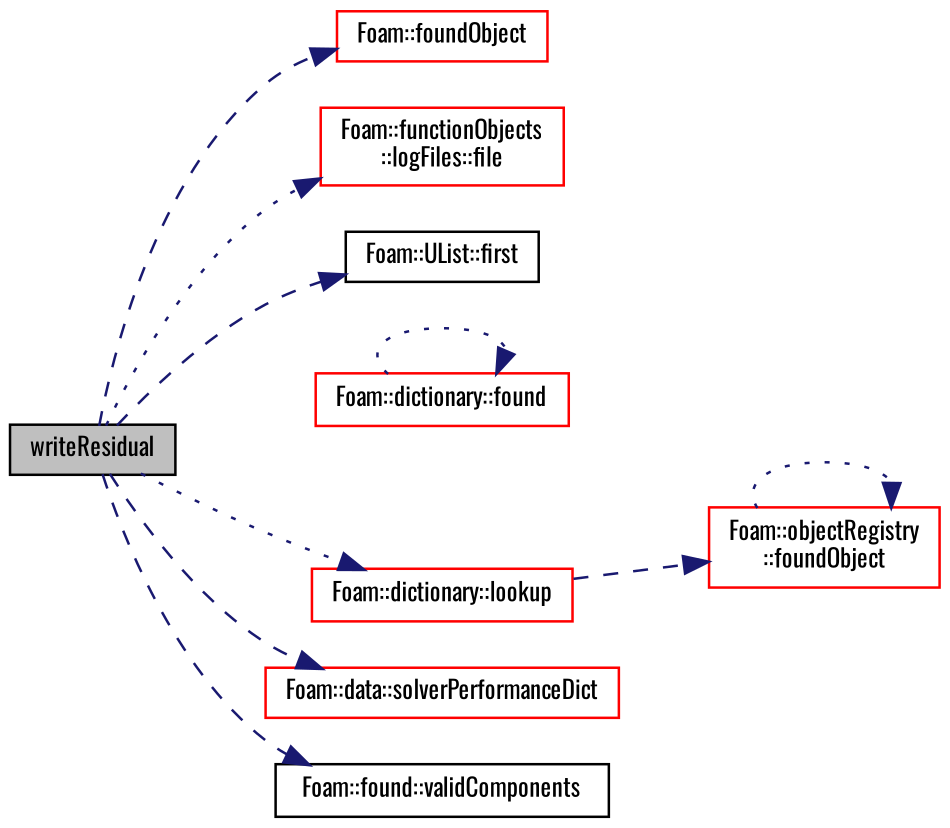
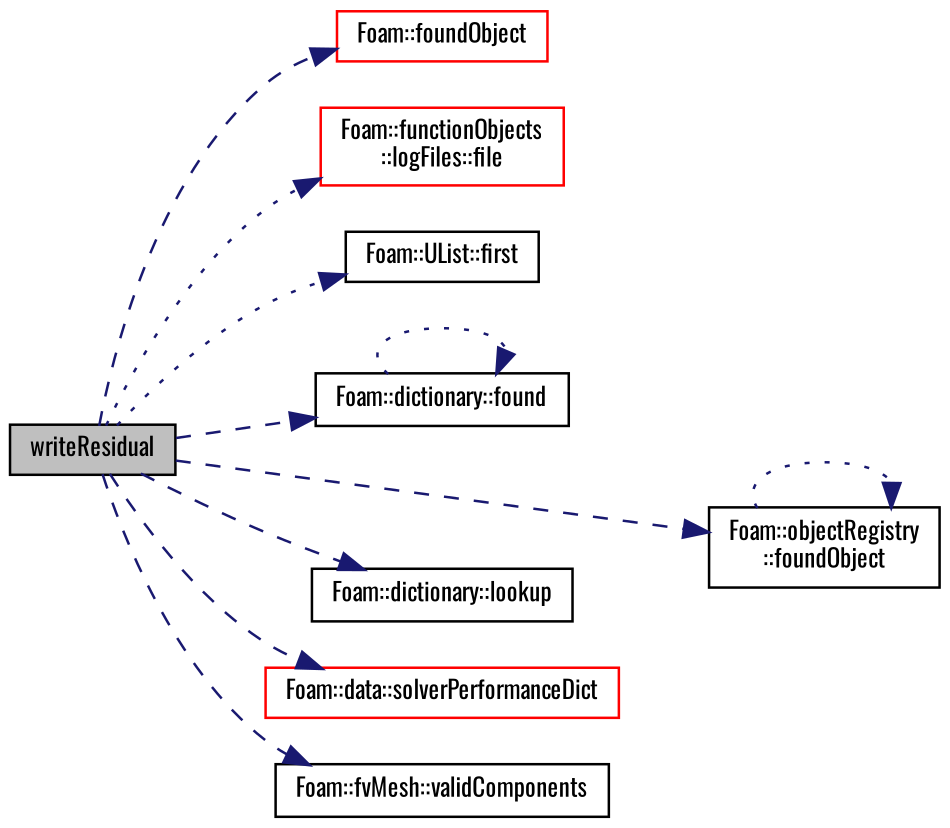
edge "writeResidual" -> "Foam::UList::first": style dashed -> dotted
node "Foam::dictionary::found": color red -> black
edge "writeResidual" -> "Foam::dictionary::found": added
edge "writeResidual" -> "Foam::dictionary::lookup": style dotted -> dashed
node "Foam::objectRegistry ::foundObject": color red -> black
edge "Foam::dictionary::lookup" -> "Foam::objectRegistry ::foundObject": now "writeResidual" -> "Foam::objectRegistry ::foundObject"
node "Foam::dictionary::lookup": color red -> black
node "Foam::found::validComponents": label "Foam::found::validComponents" -> "Foam::fvMesh::validComponents"
